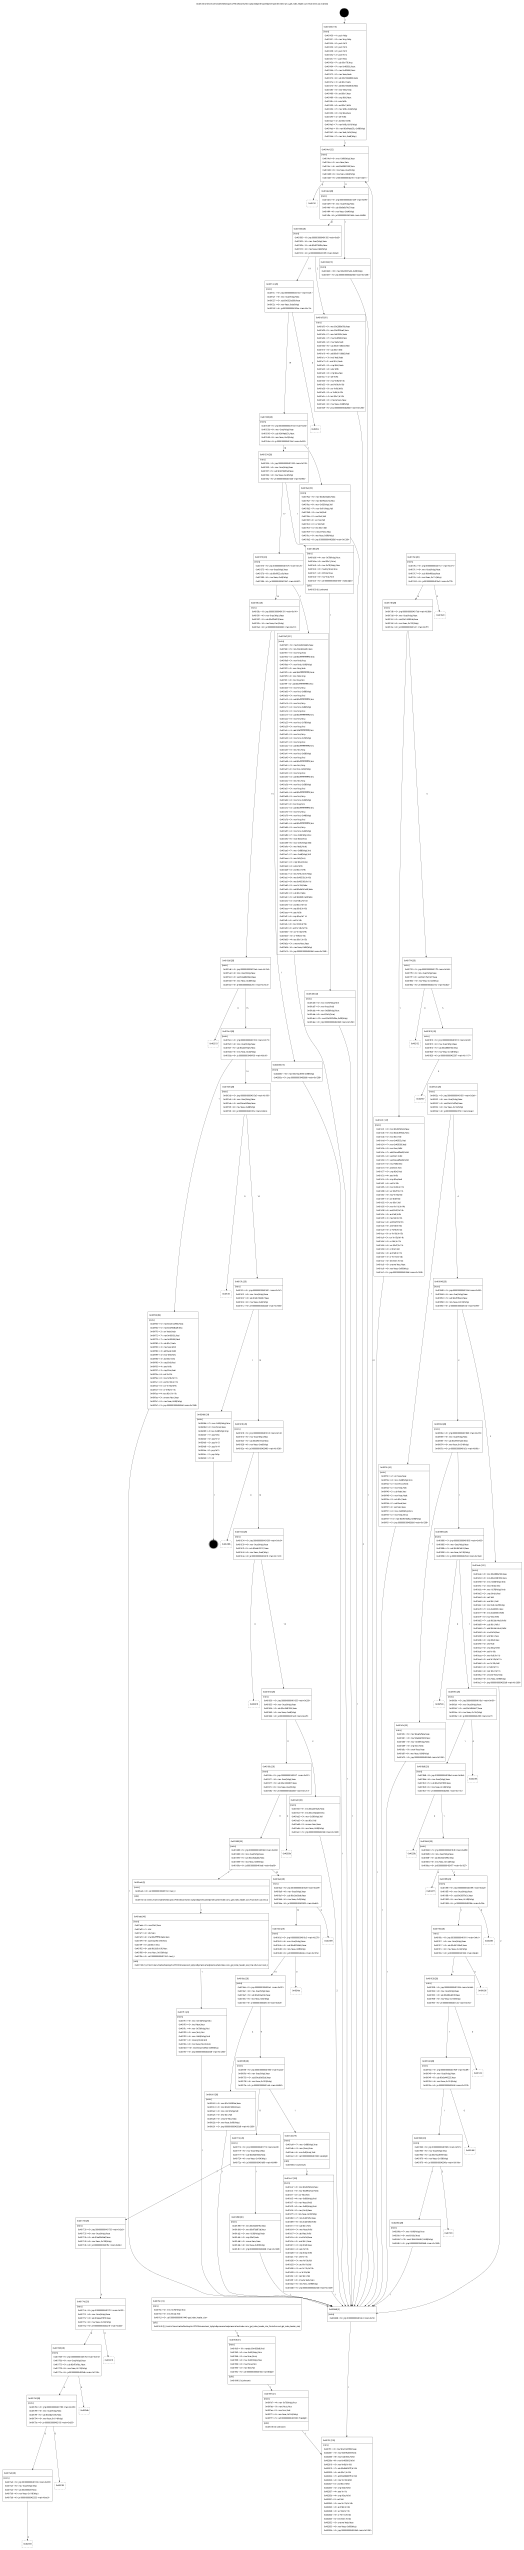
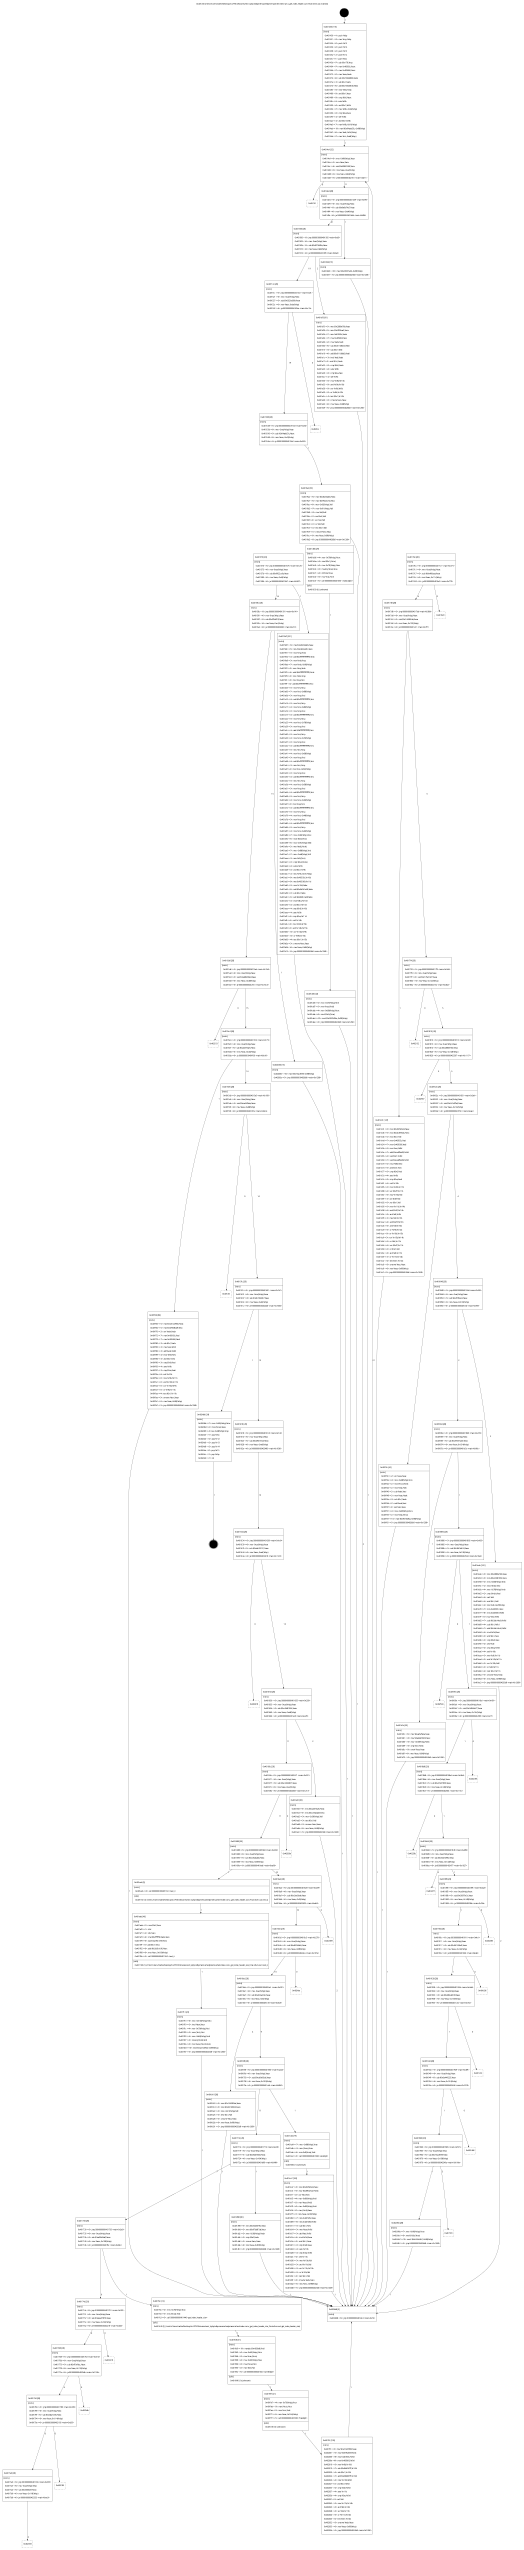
node "0x401554 [28]": removed
edge "0x401810 [28]" -> "0x40182c [28]": added, label "5"
node "0x402486": removed
edge "0x401730 [28]" -> "0x401fbc [12]": added, label "1"
edge "0x4026b8 [5]" -> "0x401ffc [100]": reversed
